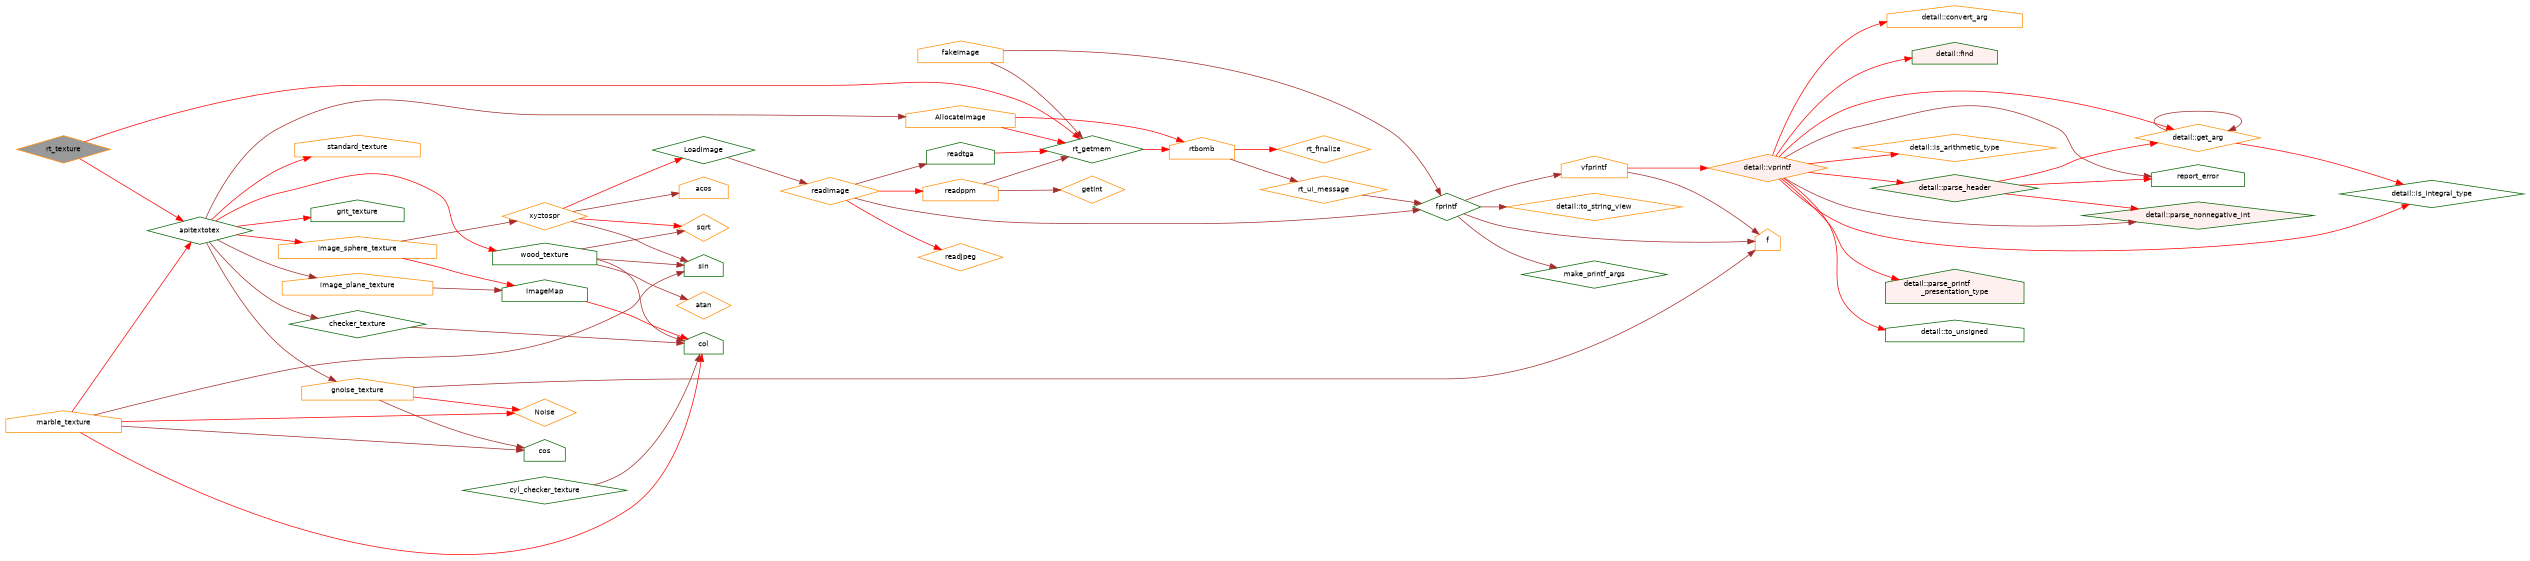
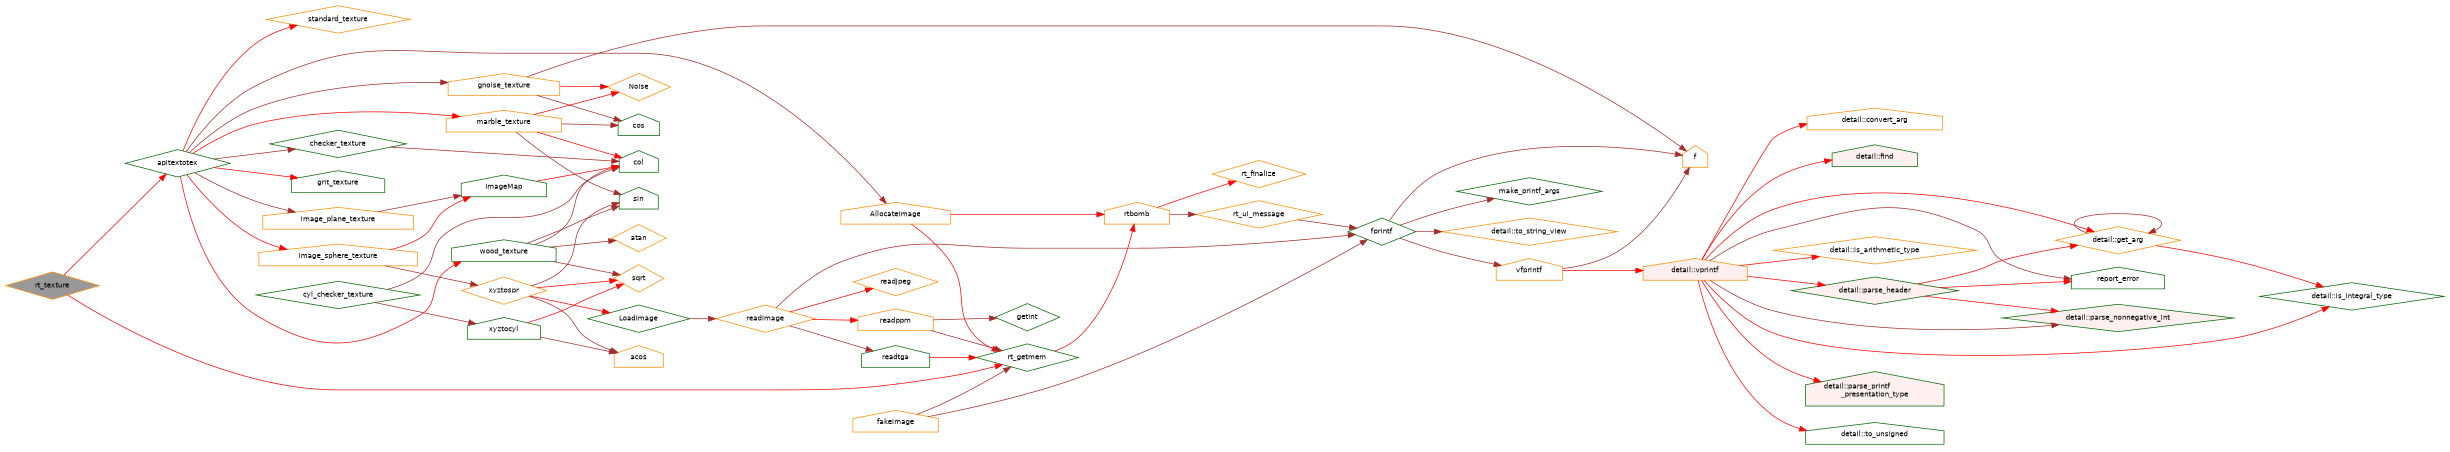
node "standard_texture": shape house -> diamond
node "detail::vprintf": shape diamond -> house
node "getint": color darkorange -> darkgreen
edge "marble_texture" -> "apitextotex": reversed
node "xyztocyl": added
